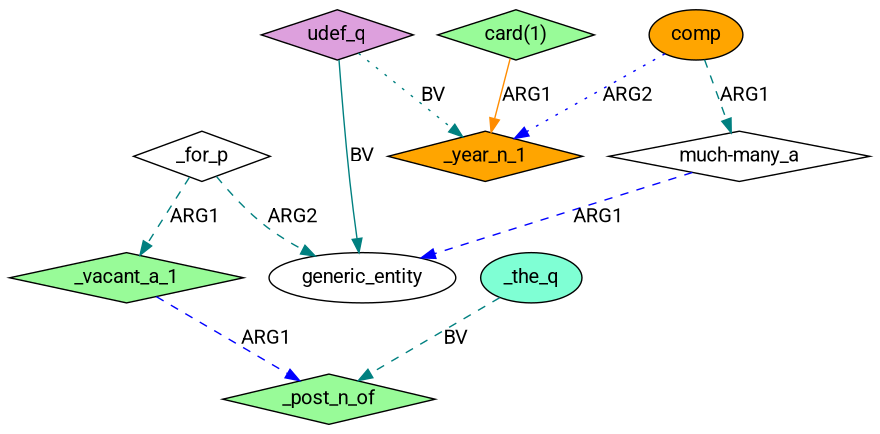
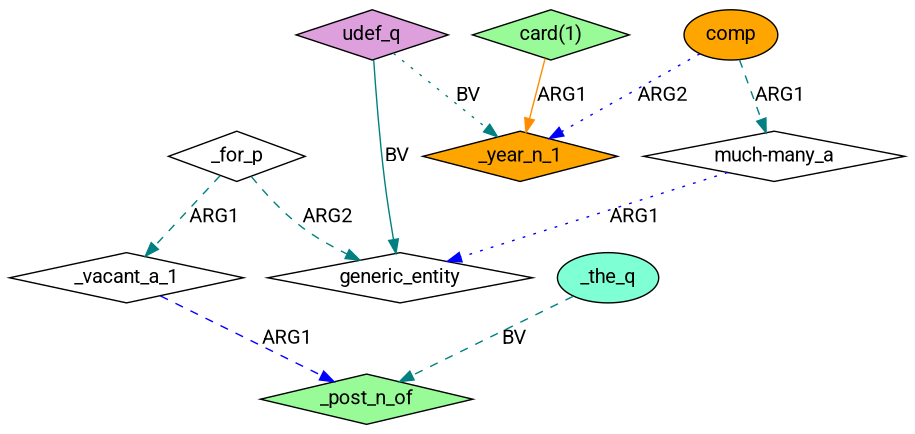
edge "much-many_a" -> "generic_entity": style dashed -> dotted
node "_vacant_a_1": fillcolor palegreen -> white
node "generic_entity": shape ellipse -> diamond
